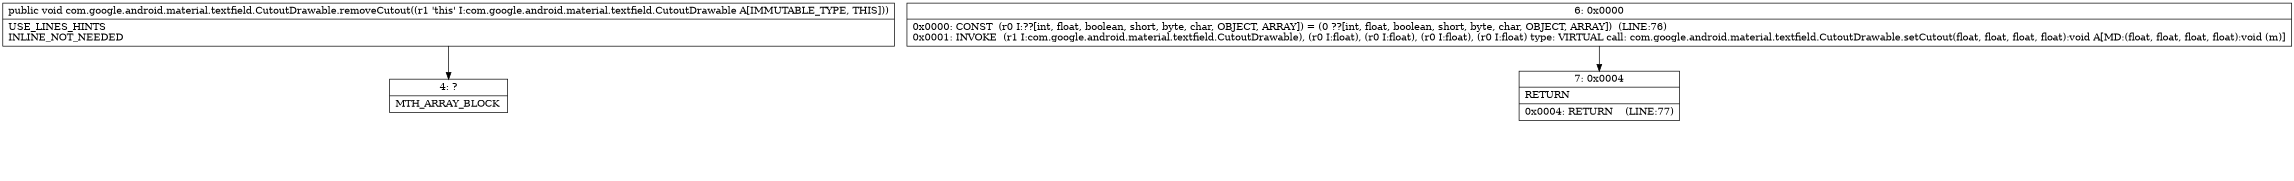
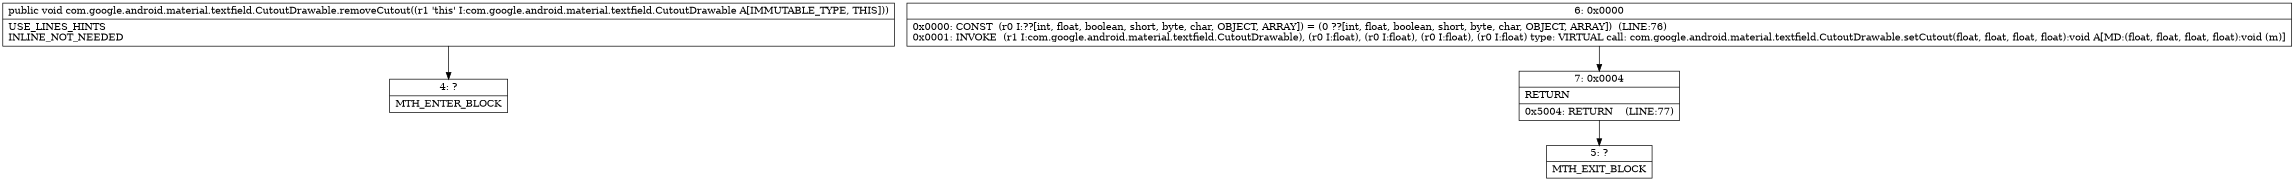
node "4: ?": text "MTH_ARRAY_BLOCK" -> "MTH_ENTER_BLOCK"
node "7: 0x0004": text "0x0004: RETURN    (LINE:77)" -> "0x5004: RETURN    (LINE:77)"
node "5: ?": added
